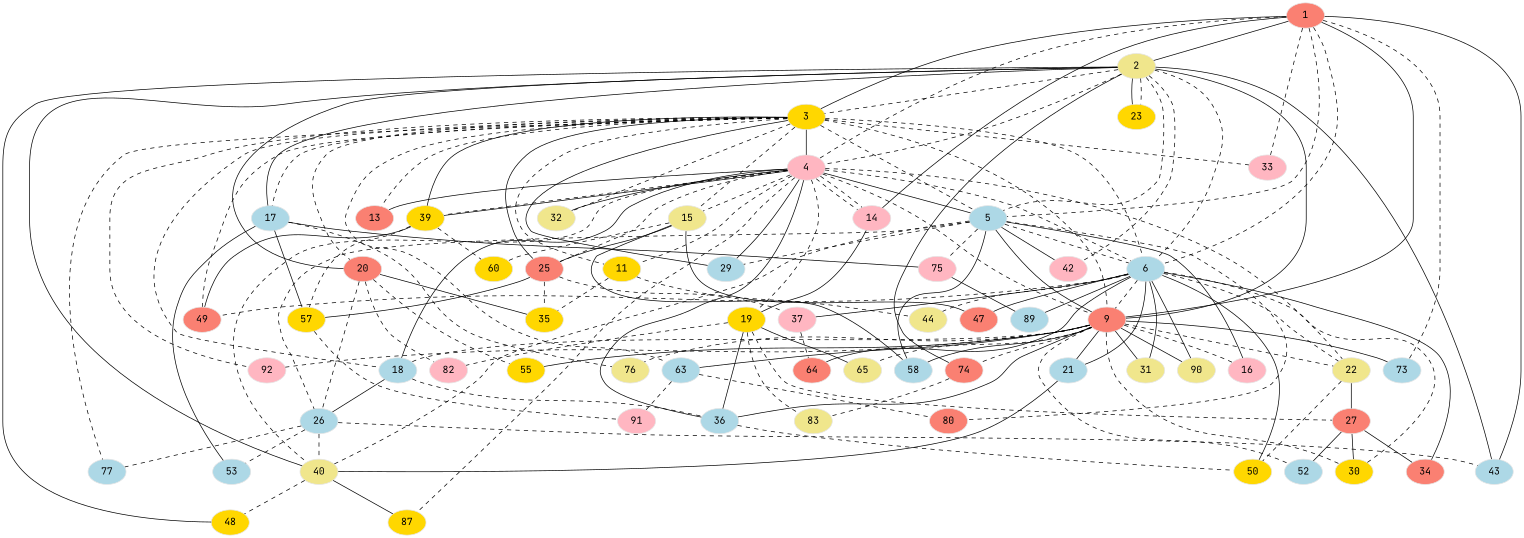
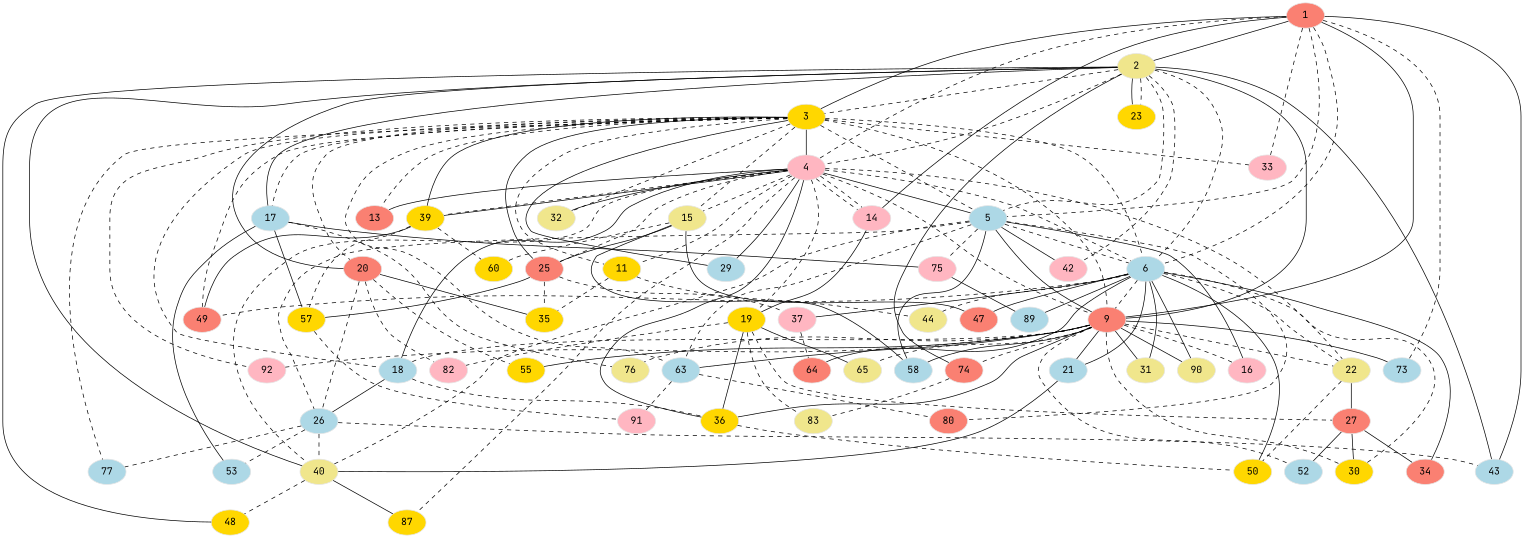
edge "5" -- "29": now "5" -- "63"
node "36": fillcolor lightblue -> gold
